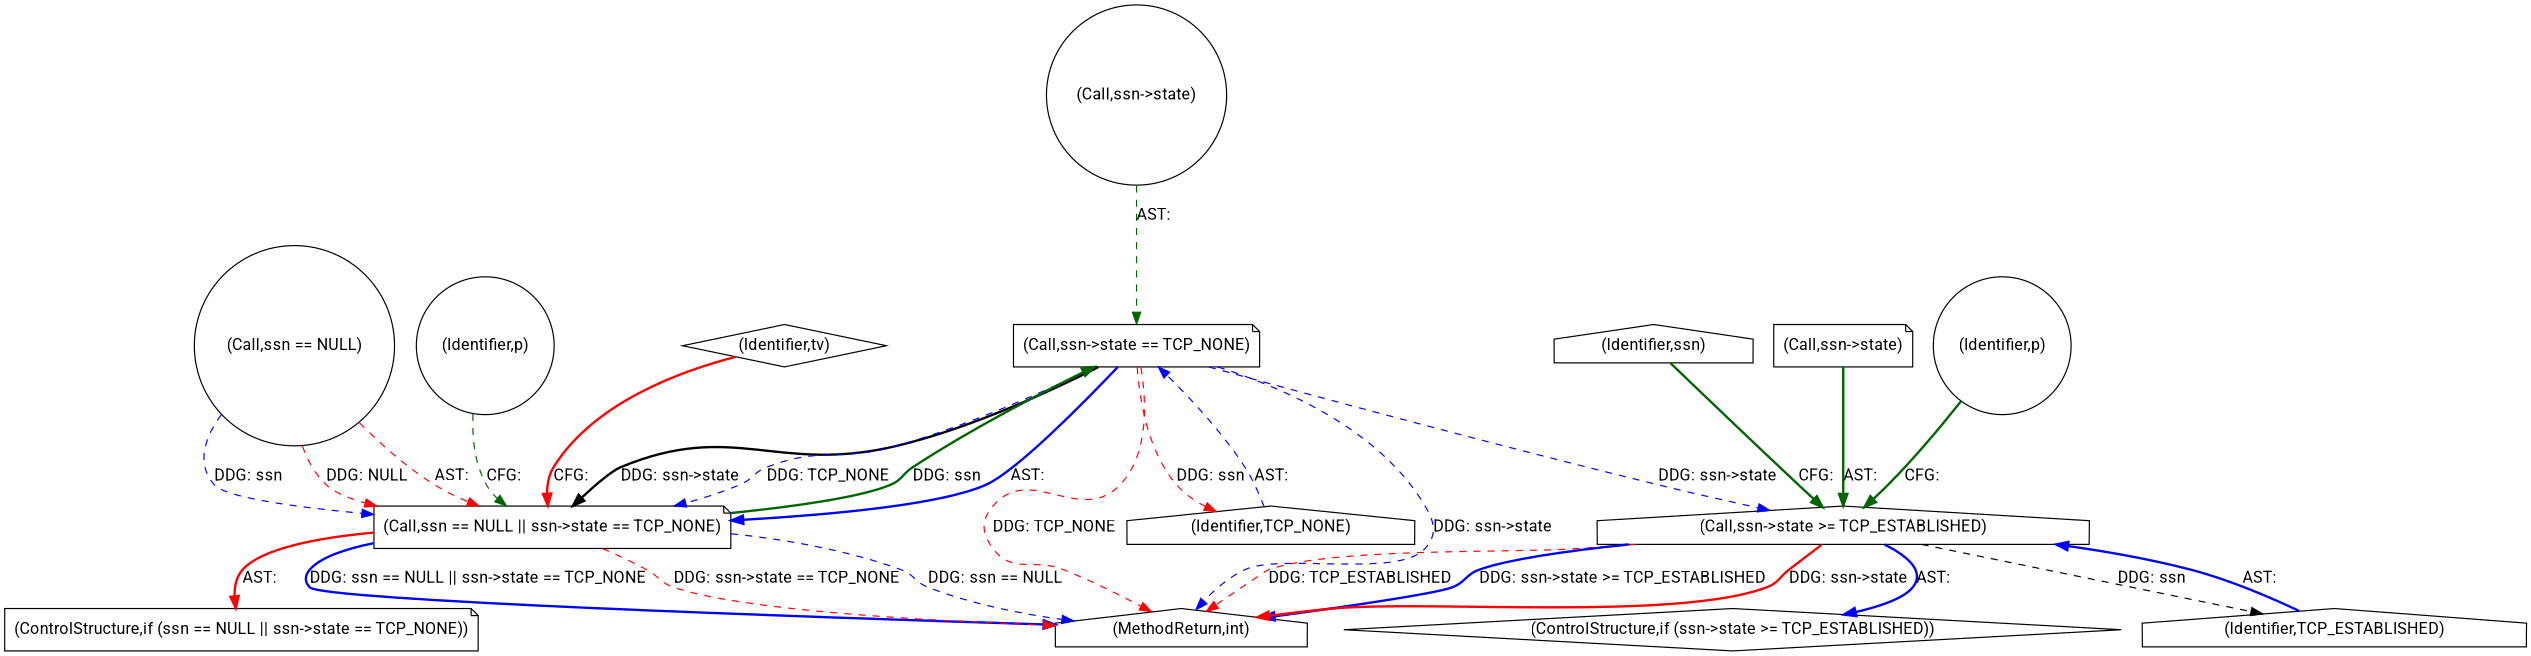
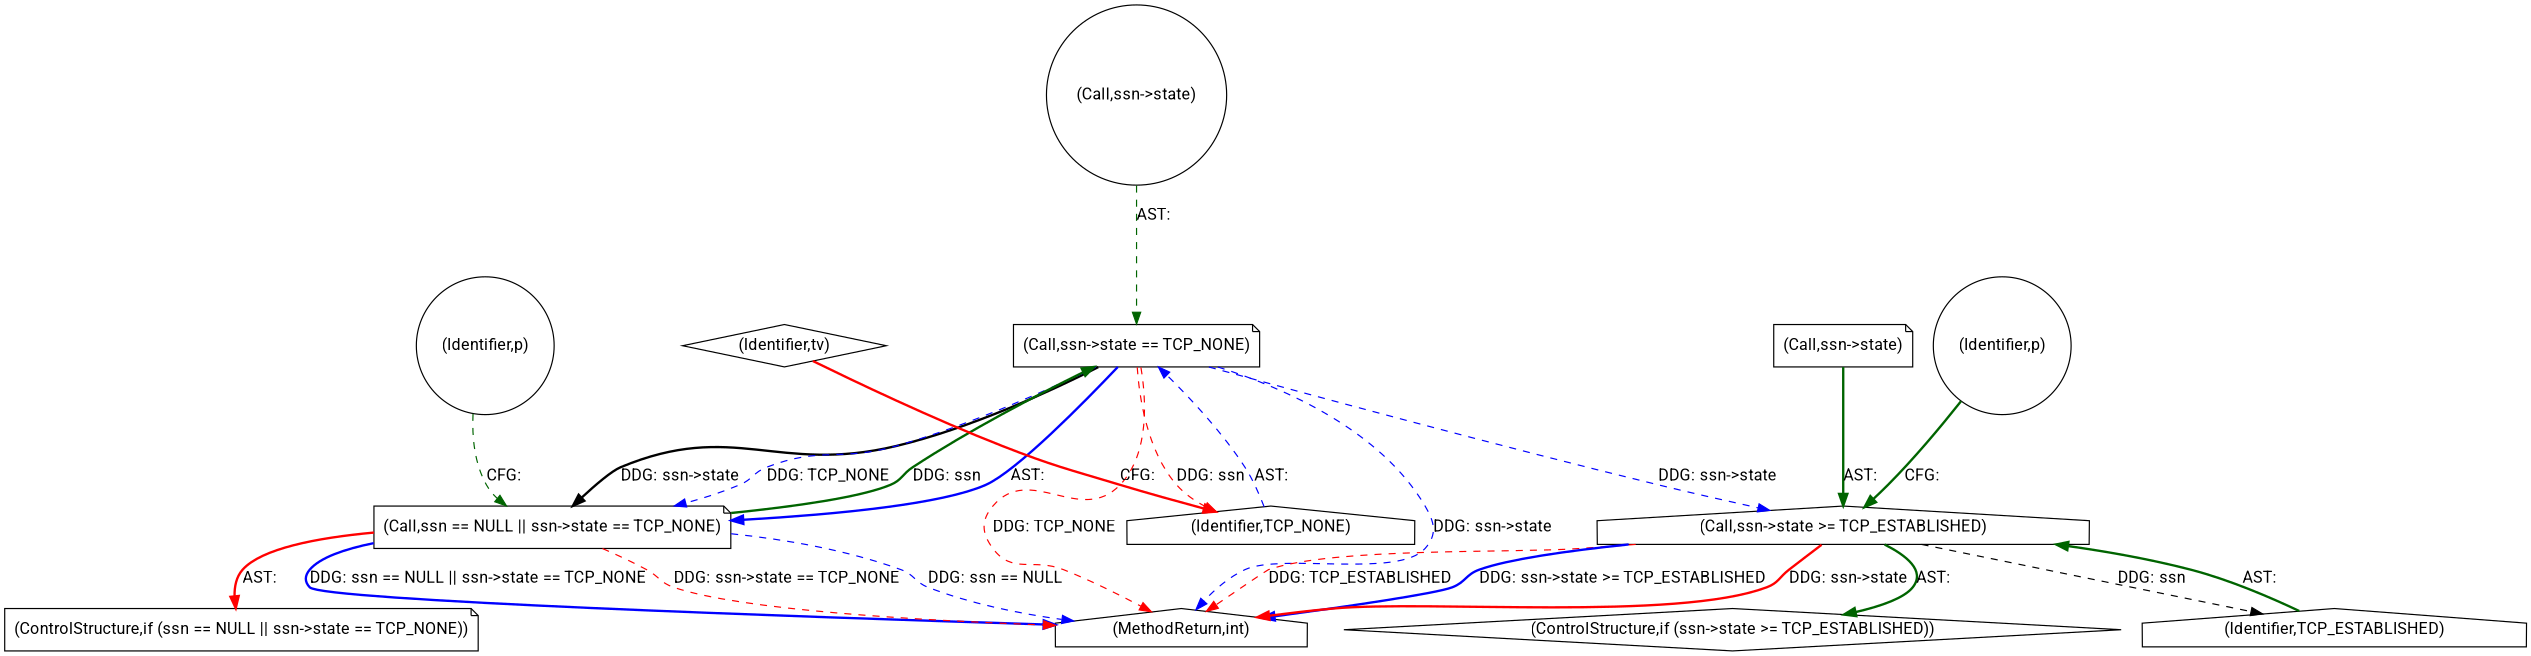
node "(Call,ssn == NULL)": removed
node "(Identifier,ssn)": removed
edge "(Identifier,tv)" -> "(Call,ssn == NULL || ssn->state == TCP_NONE)": now "(Identifier,tv)" -> "(Identifier,TCP_NONE)"
edge "(Identifier,TCP_ESTABLISHED)" -> "(Call,ssn->state >= TCP_ESTABLISHED)": color blue -> darkgreen
edge "(Call,ssn->state >= TCP_ESTABLISHED)" -> "(ControlStructure,if (ssn->state >= TCP_ESTABLISHED))": color blue -> darkgreen
